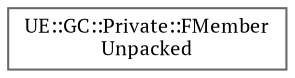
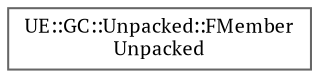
node "UE::GC::Private::FMember Unpacked": label "UE::GC::Private::FMember Unpacked" -> "UE::GC::Unpacked::FMember Unpacked"
